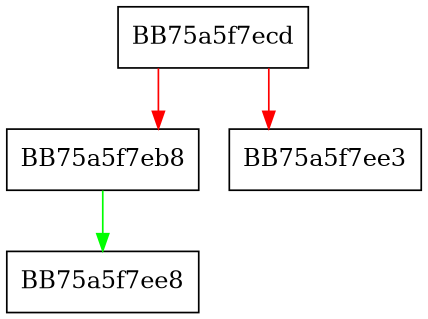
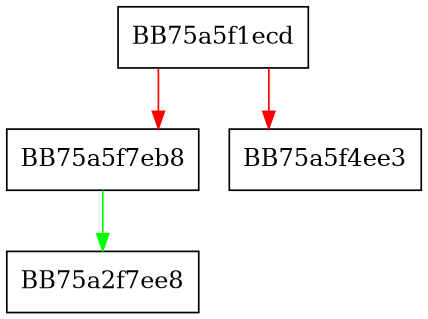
node "BB75a5f7ecd": label "BB75a5f7ecd" -> "BB75a5f1ecd"
node "BB75a5f7ee3": label "BB75a5f7ee3" -> "BB75a5f4ee3"
node "BB75a5f7ee8": label "BB75a5f7ee8" -> "BB75a2f7ee8"
